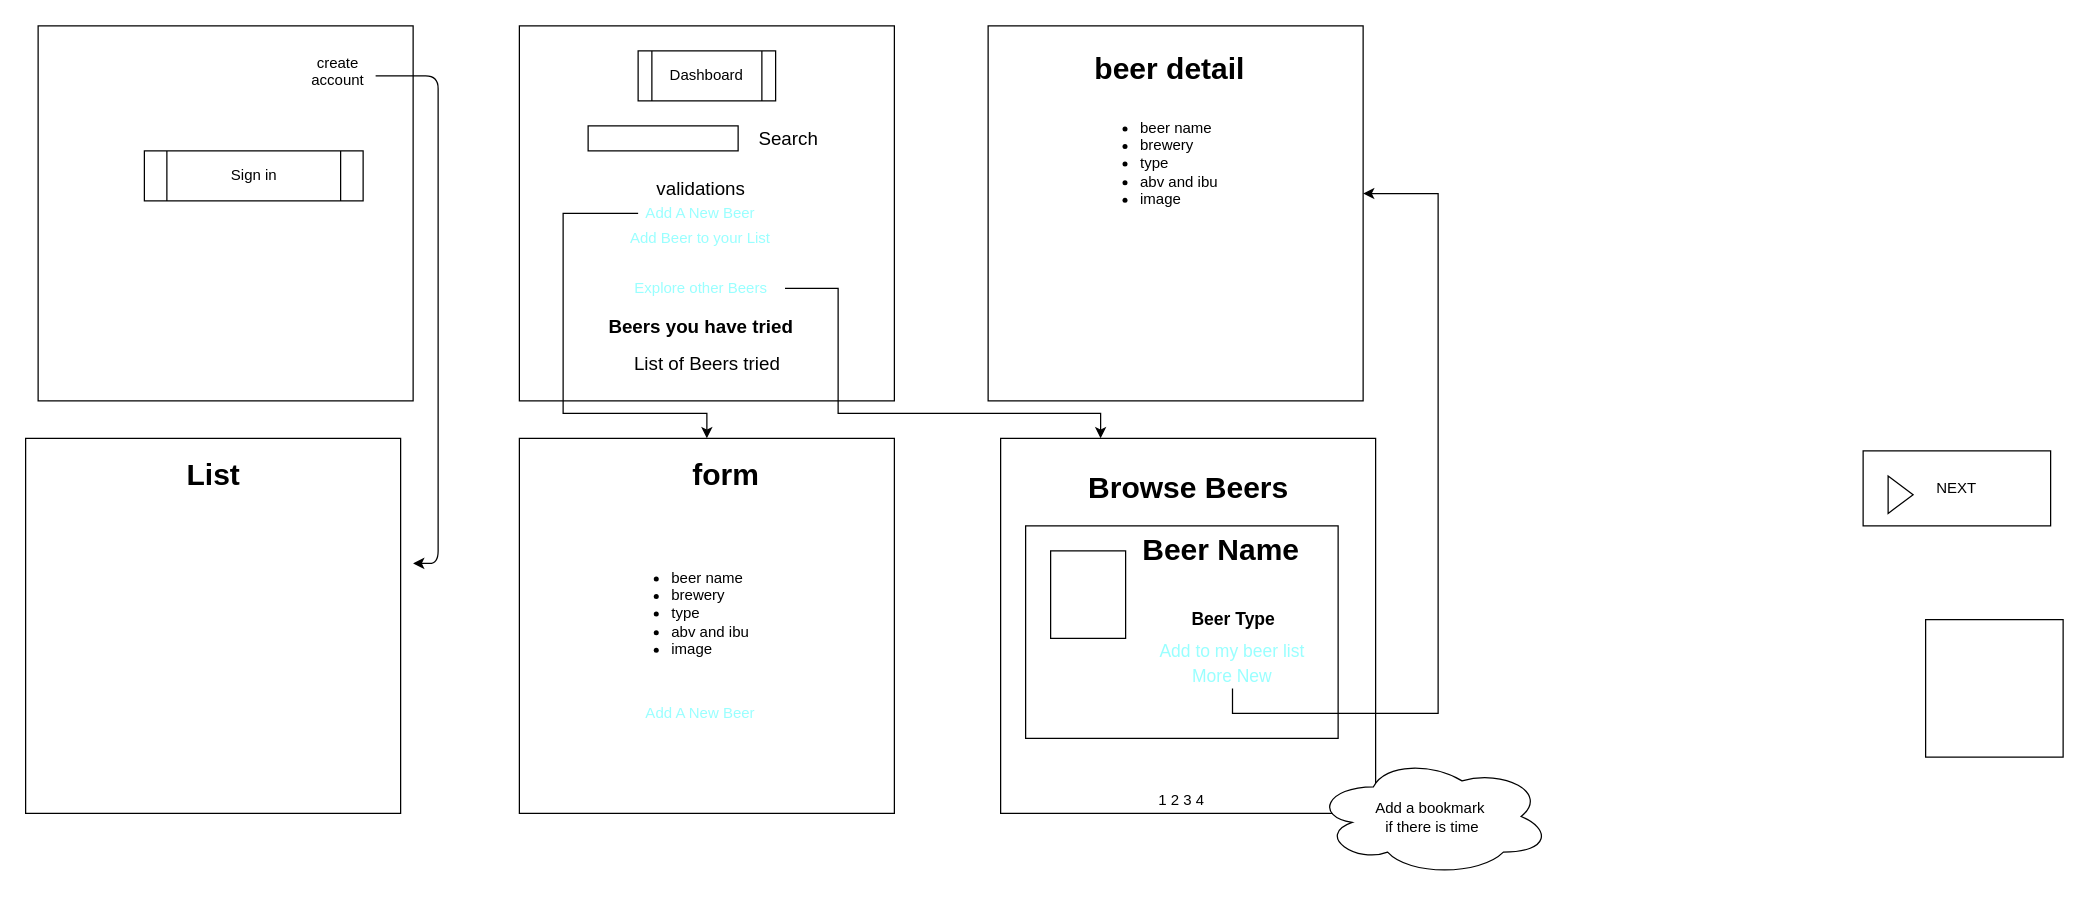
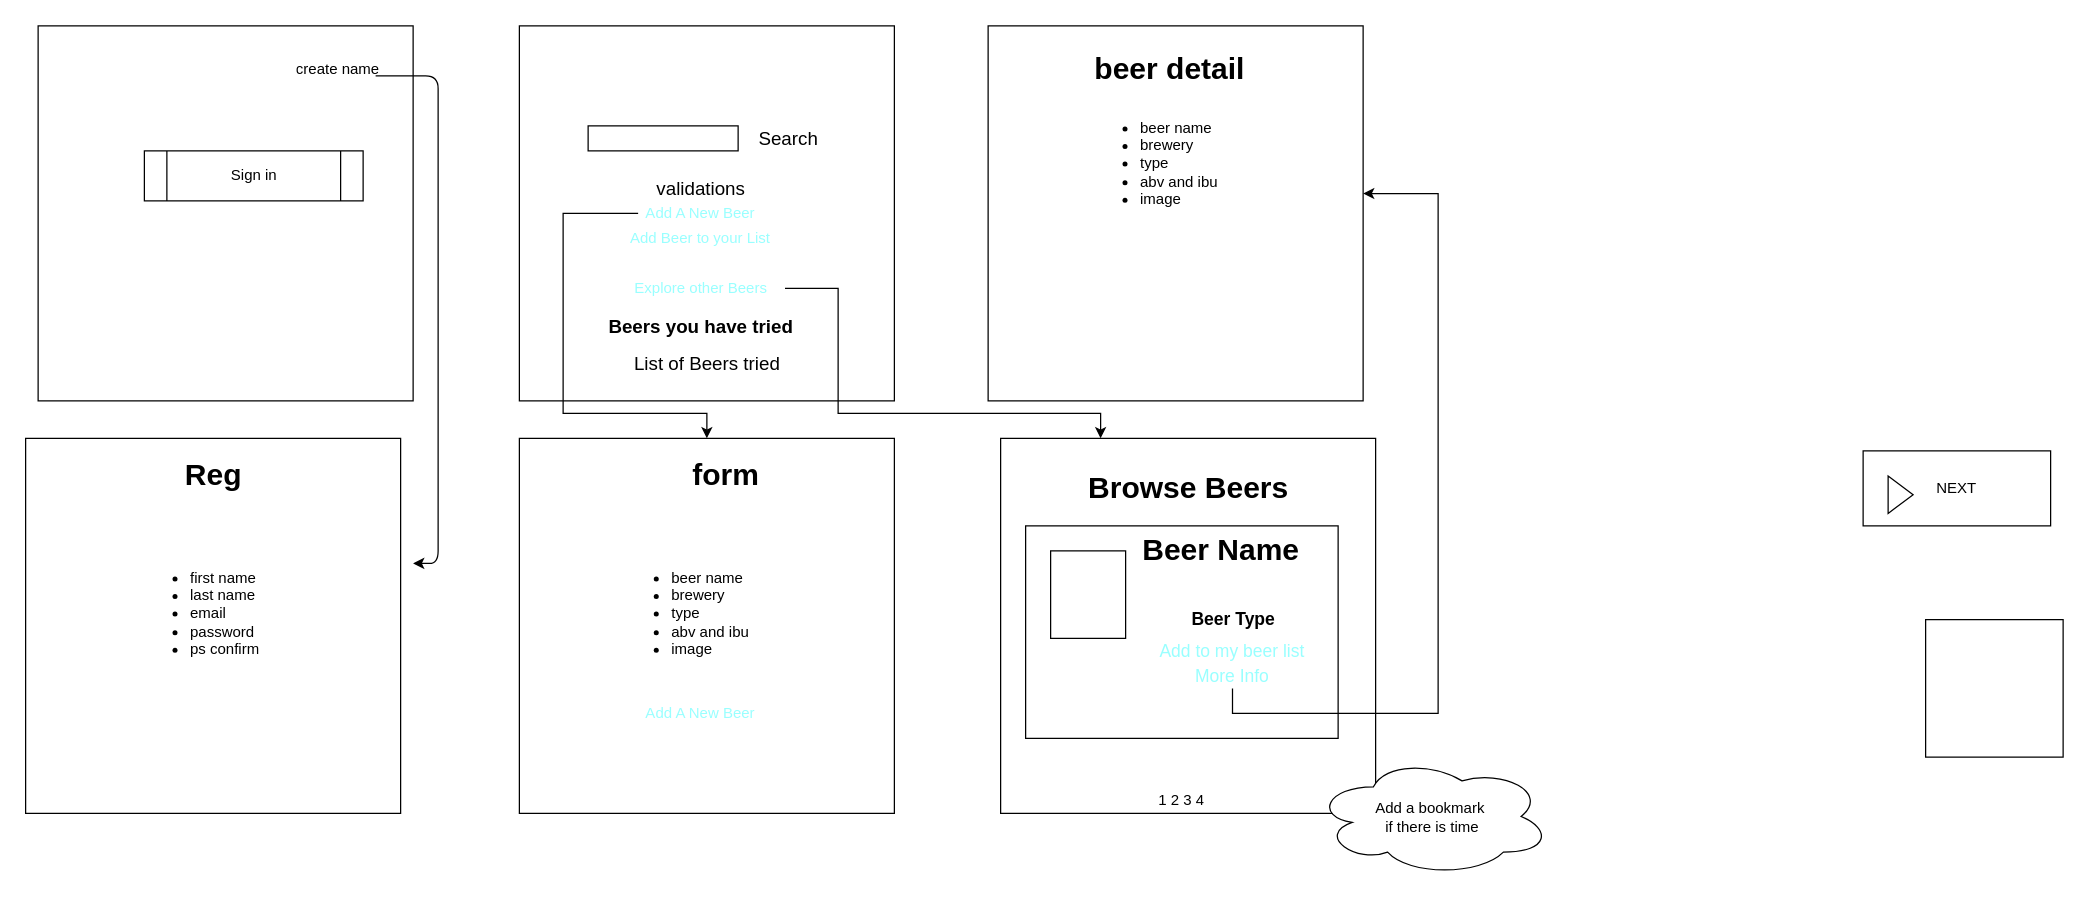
node "create account": label "create account" -> "create name"
node "Dashboard": removed
node "List": label "List" -> "Reg"
node "first name last name email password ps confirm": added
node "More New": label "More New" -> "More Info"
